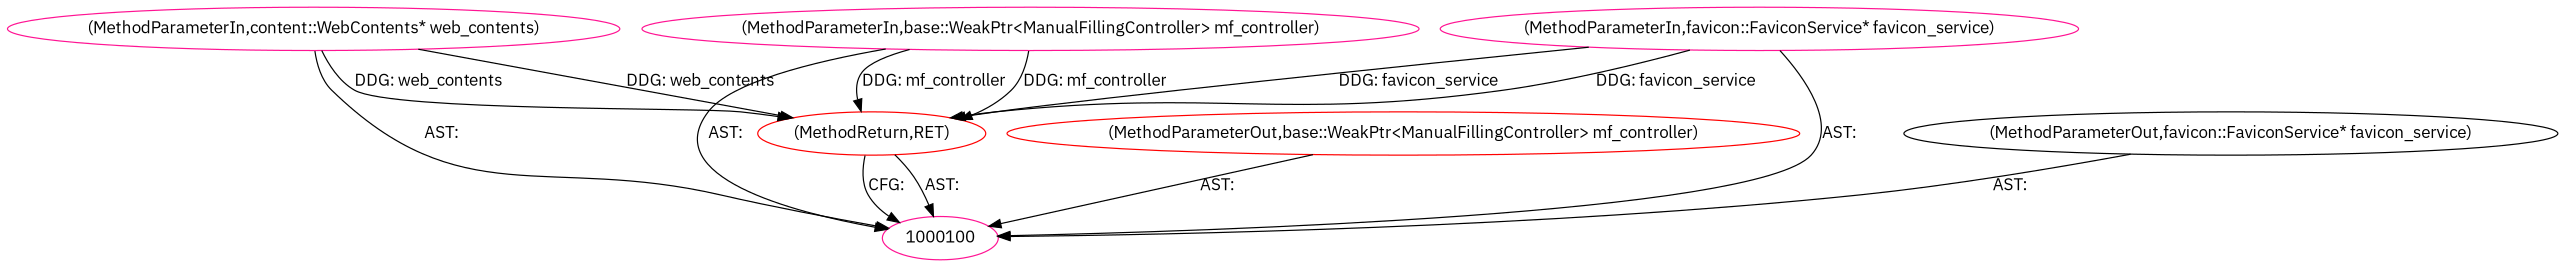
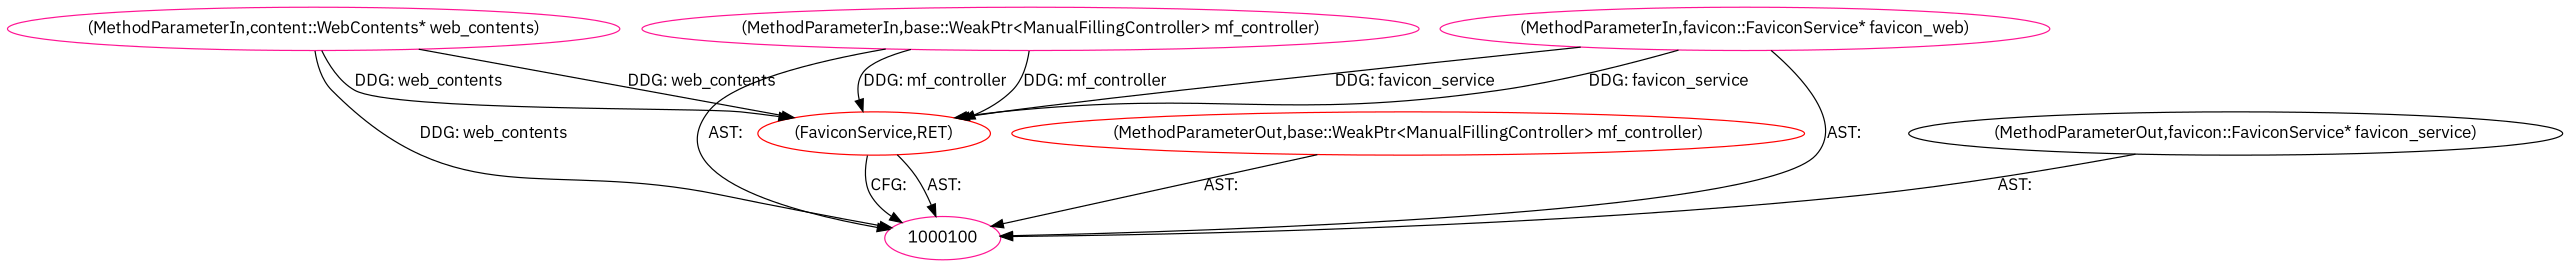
node "(MethodParameterIn,favicon::FaviconService* favicon_service)": label "(MethodParameterIn,favicon::FaviconService* favicon_service)" -> "(MethodParameterIn,favicon::FaviconService* favicon_web)"
edge "(MethodParameterIn,content::WebContents* web_contents)" -> "1000100": label "AST: " -> "DDG: web_contents"
node "(MethodReturn,RET)": label "(MethodReturn,RET)" -> "(FaviconService,RET)"
